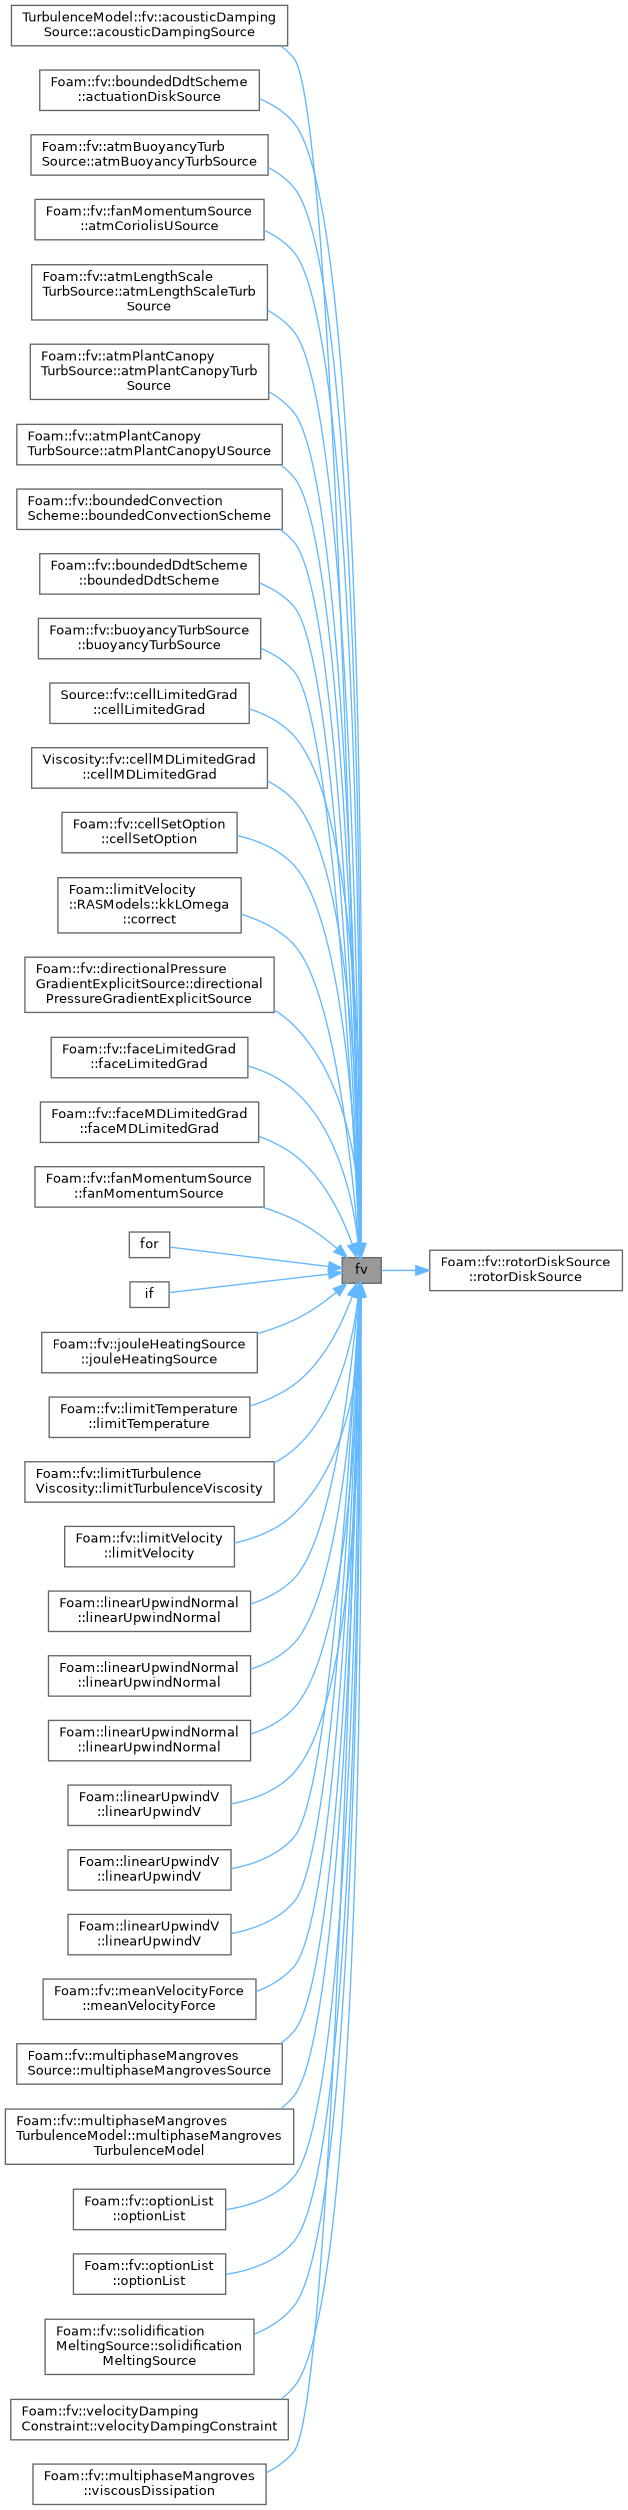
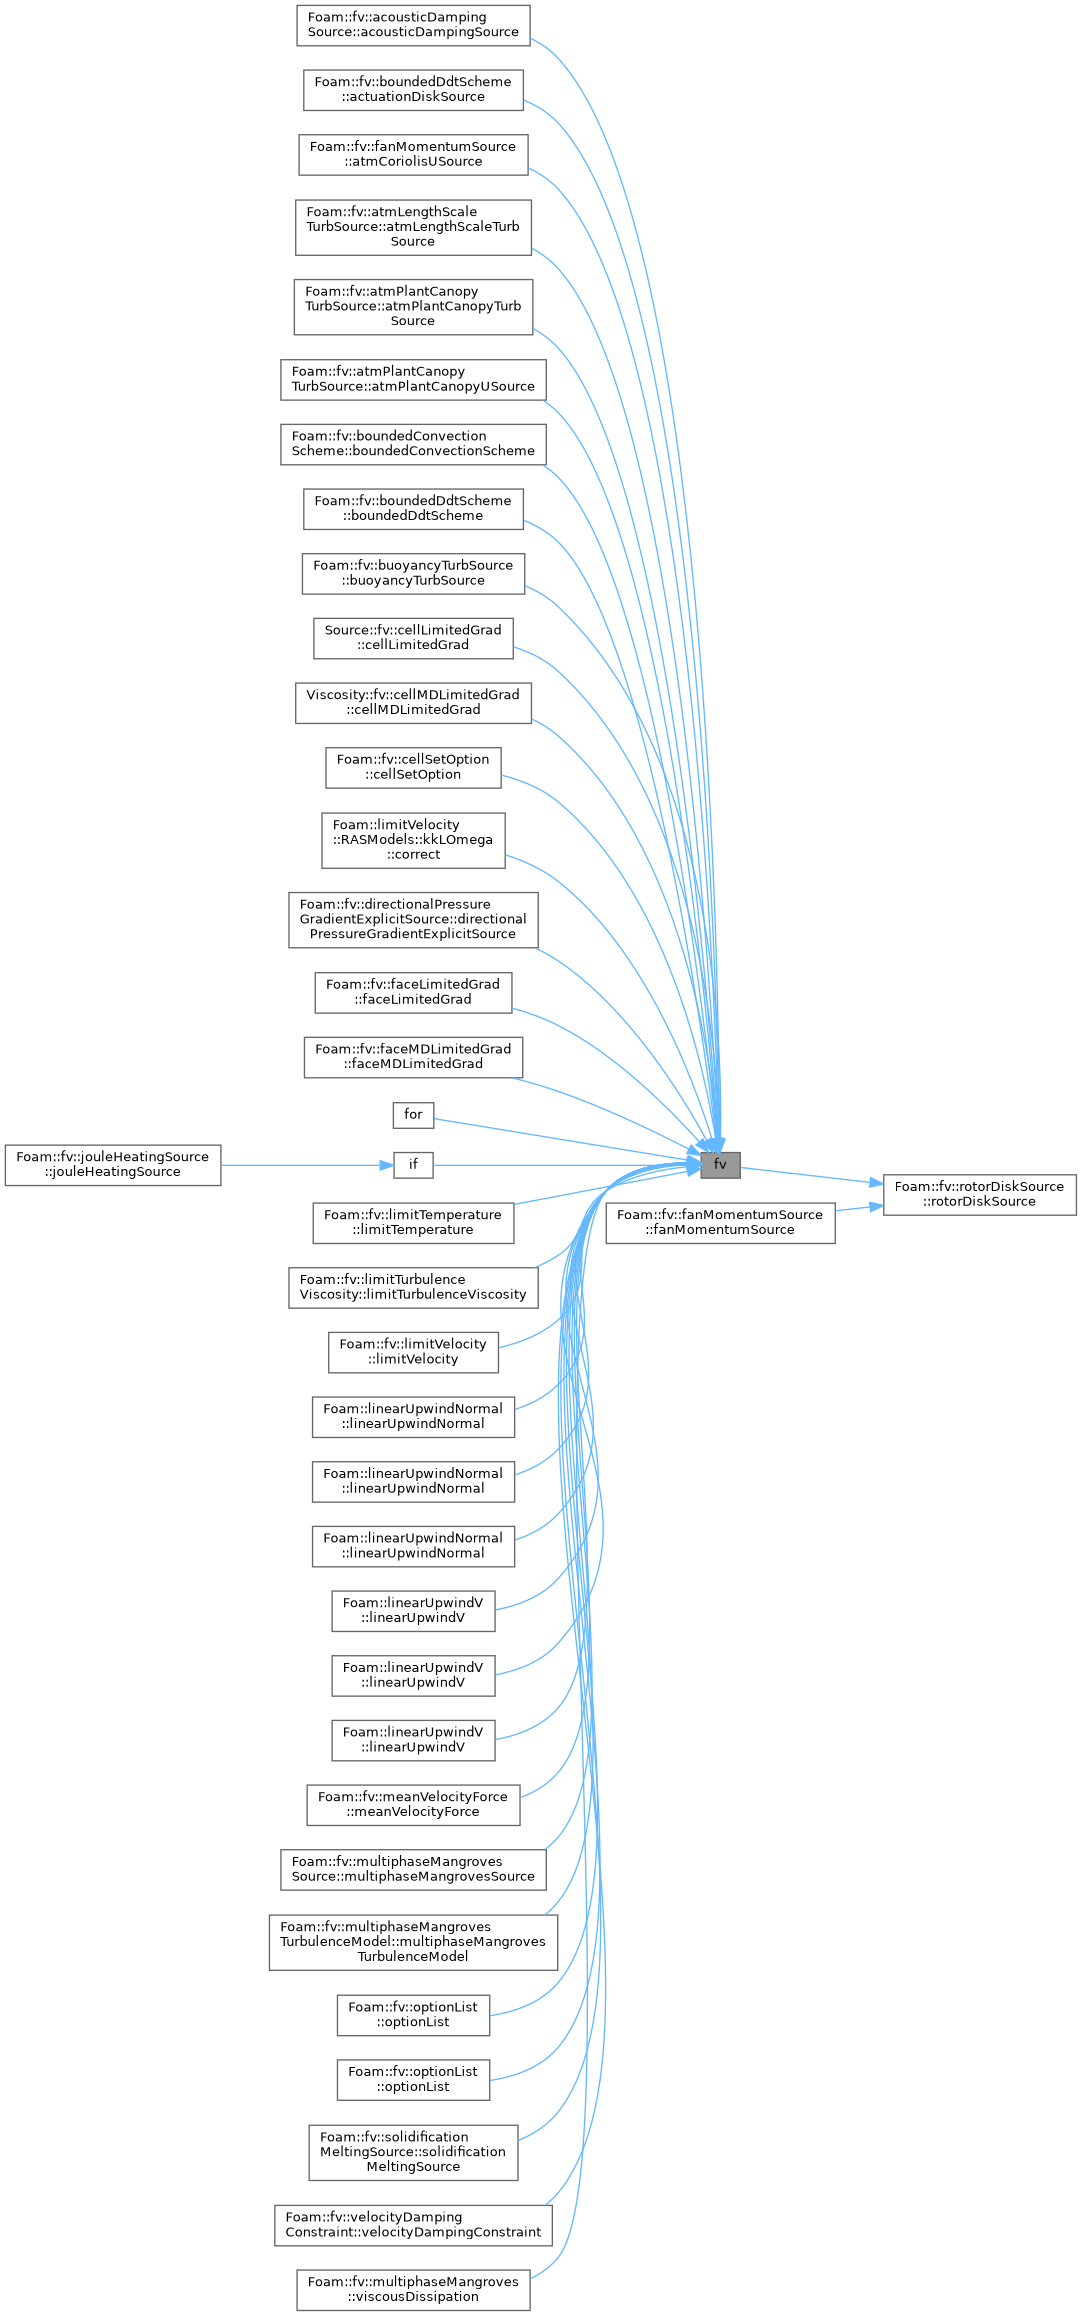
node "TurbulenceModel::fv::acousticDamping Source::acousticDampingSource": label "TurbulenceModel::fv::acousticDamping Source::acousticDampingSource" -> "Foam::fv::acousticDamping Source::acousticDampingSource"
node "Foam::fv::atmBuoyancyTurb Source::atmBuoyancyTurbSource": removed
edge "Foam::fv::fanMomentumSource ::fanMomentumSource" -> "fv": now "Foam::fv::fanMomentumSource ::fanMomentumSource" -> "Foam::fv::rotorDiskSource ::rotorDiskSource"
edge "Foam::fv::jouleHeatingSource ::jouleHeatingSource" -> "fv": now "Foam::fv::jouleHeatingSource ::jouleHeatingSource" -> "if"
